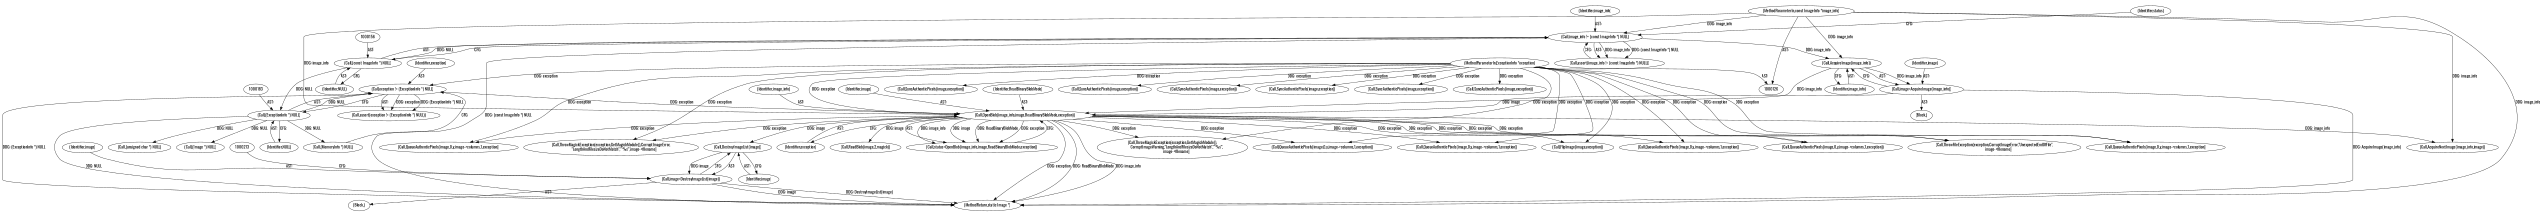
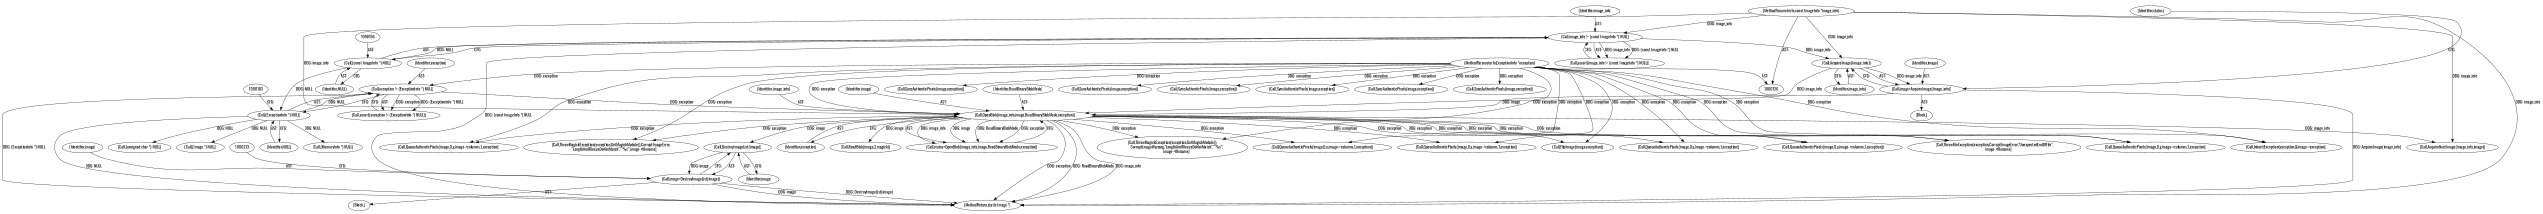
edge "(Identifier,status)" -> "(Call,image_info != (const ImageInfo *) NULL)": now "(Identifier,status)" -> "(Call,image=AcquireImage(image_info))"
node "1000156": label "1000156" -> "1090156"
edge "1000183" -> "(Call,(ExceptionInfo *) NULL)": label "AST: " -> "CFG: "
edge "(Call,(MemoryInfo *) NULL)" -> "(Call,exception != (ExceptionInfo *) NULL)": now "(Call,assert(exception != (ExceptionInfo *) NULL))" -> "(Call,exception != (ExceptionInfo *) NULL)"
node "(Call,InheritException(exception,&image->exception))": added
